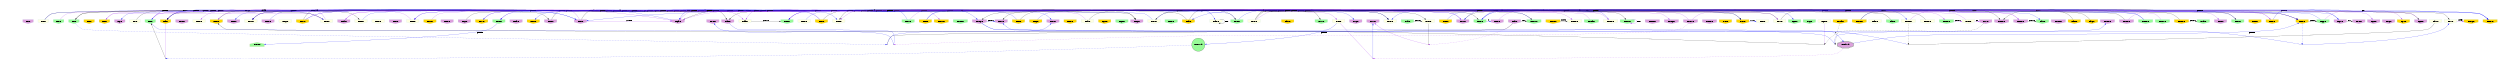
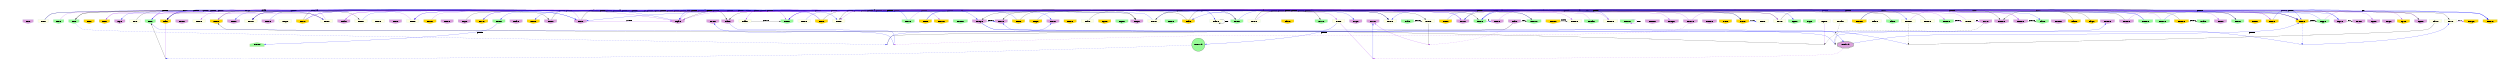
edge "#73:1" -> "#104:1": removed, label "65535"
edge "#8:1" -> "#99:1": now "#8:1" -> "#80:1"
edge "#59:1" -> "#28:1": removed, label "65535"
edge "#124:1" -> "#35:1": added, label "65535"
edge "#37:1" -> "#126:1": label "4095" -> "2047"
node "#109:1": fillcolor gold -> lightyellow
